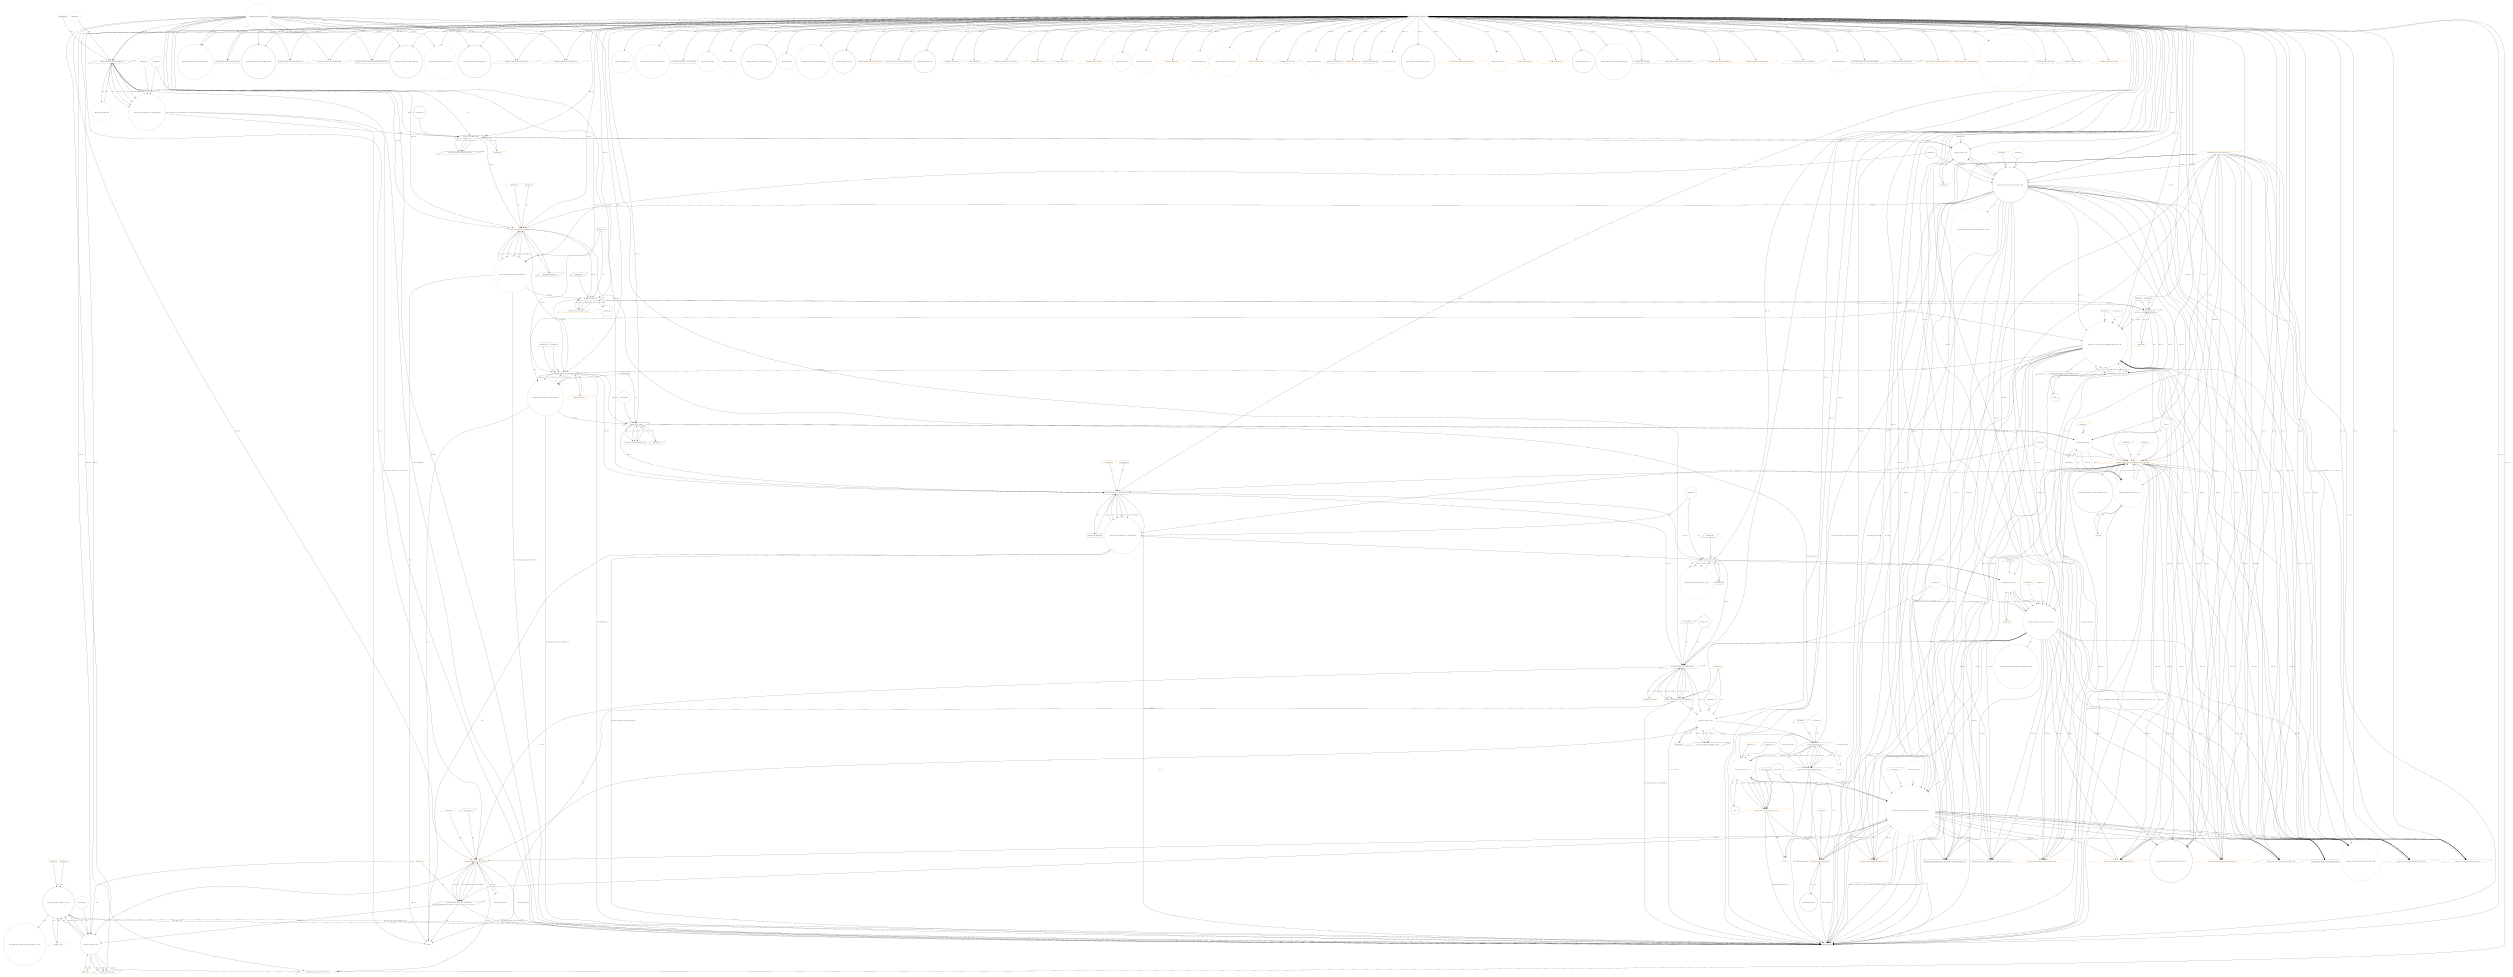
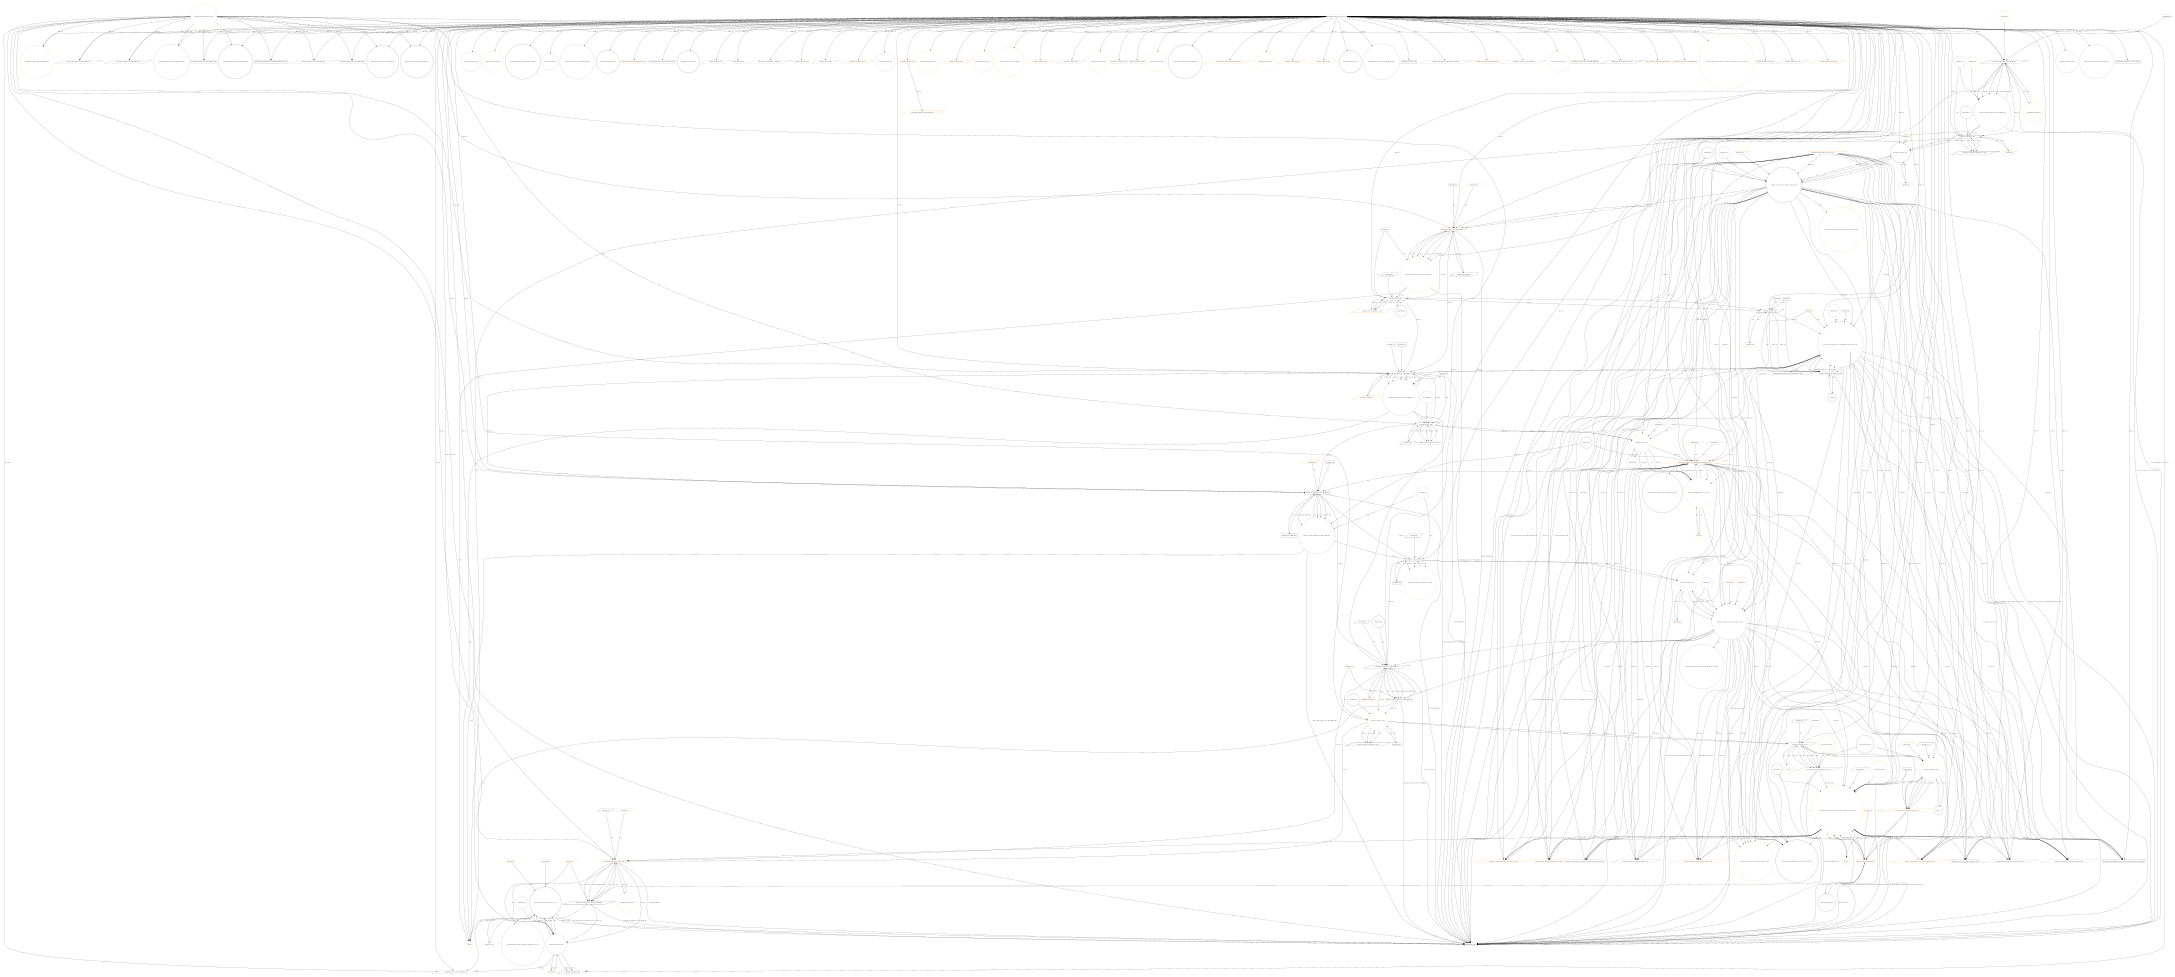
edge "(MethodParameterIn,fz_context *ctx)" -> "(Call,pdf_dict_get(ctx, obj, PDF_NAME_G))": now "(Call,pdf_is_array(ctx, bc))" -> "(Call,pdf_dict_get(ctx, obj, PDF_NAME_G))"
